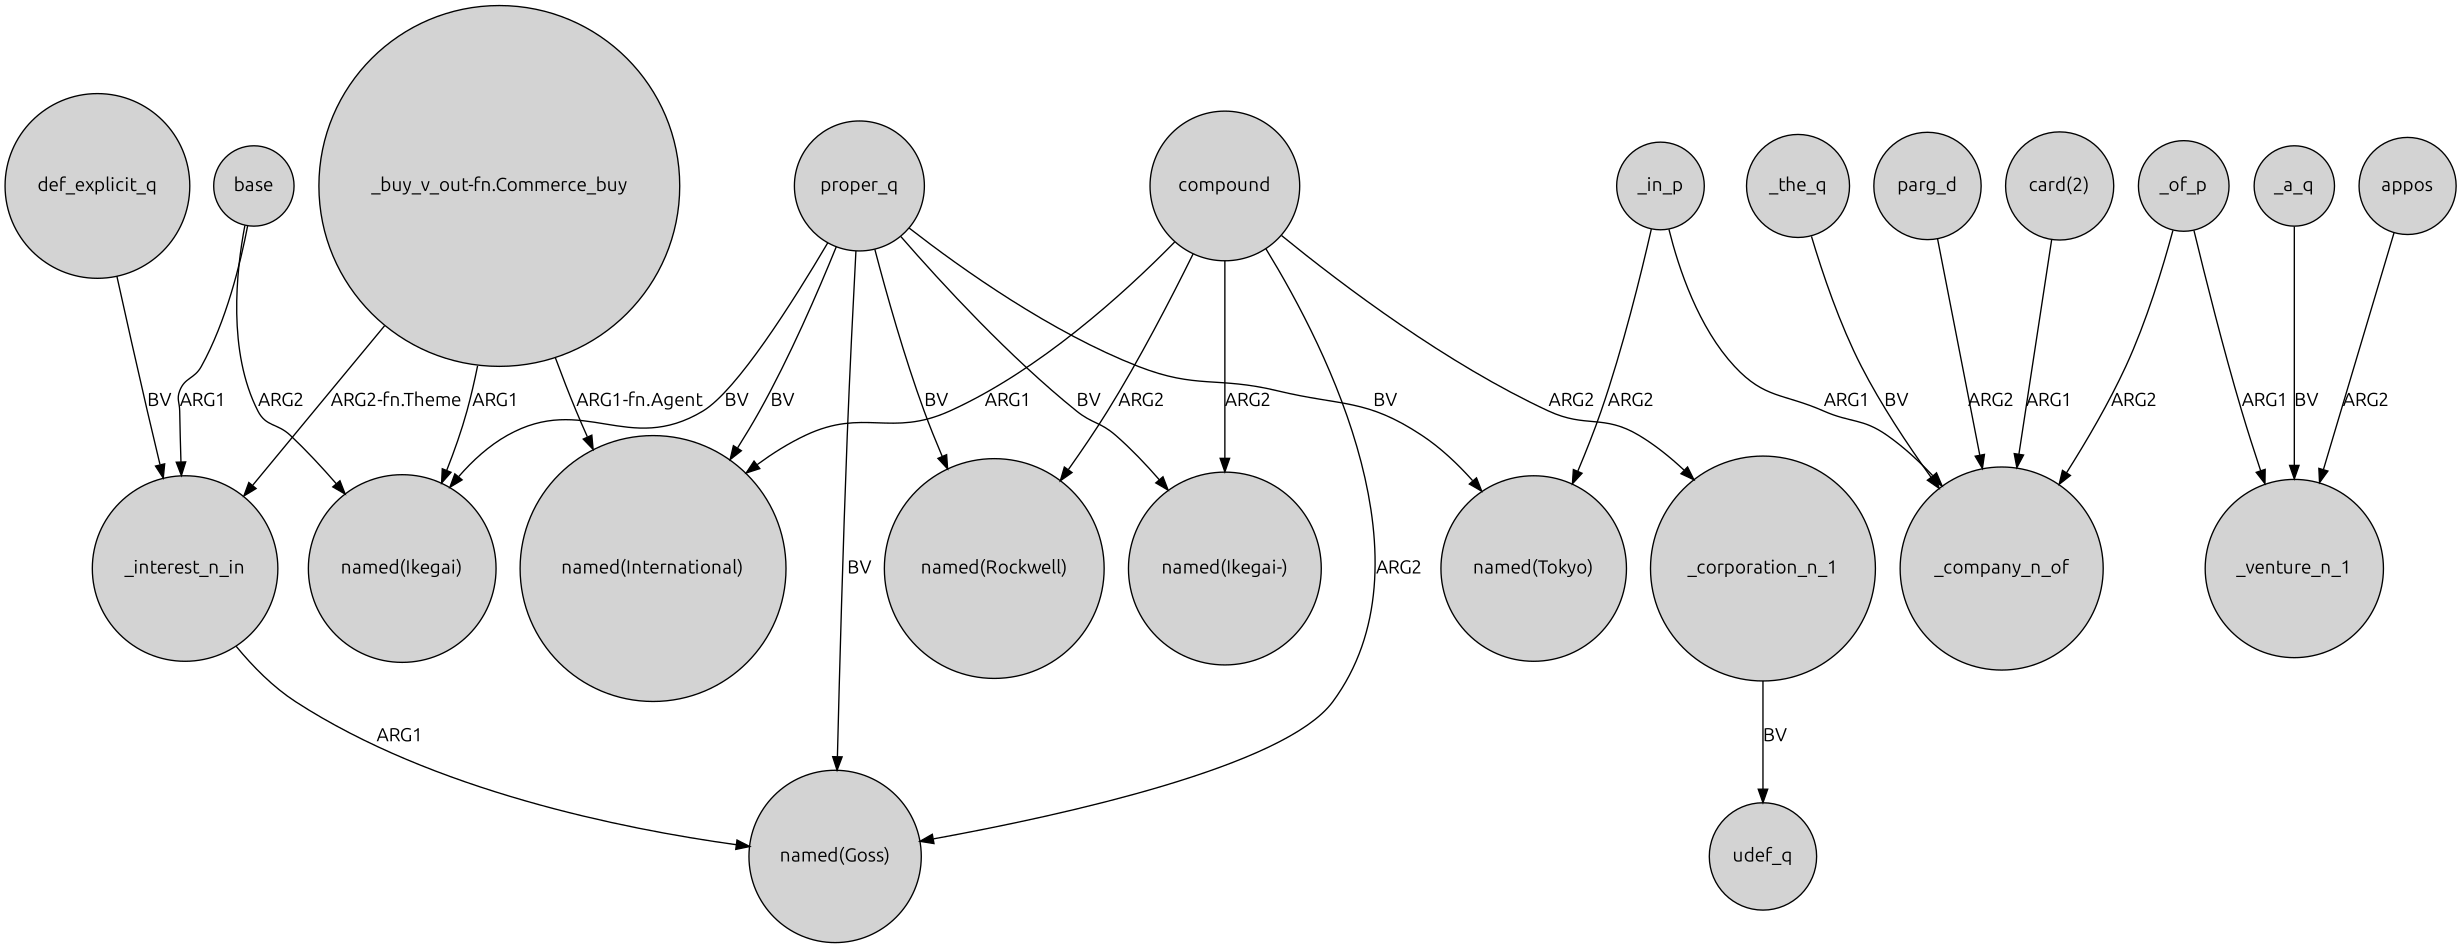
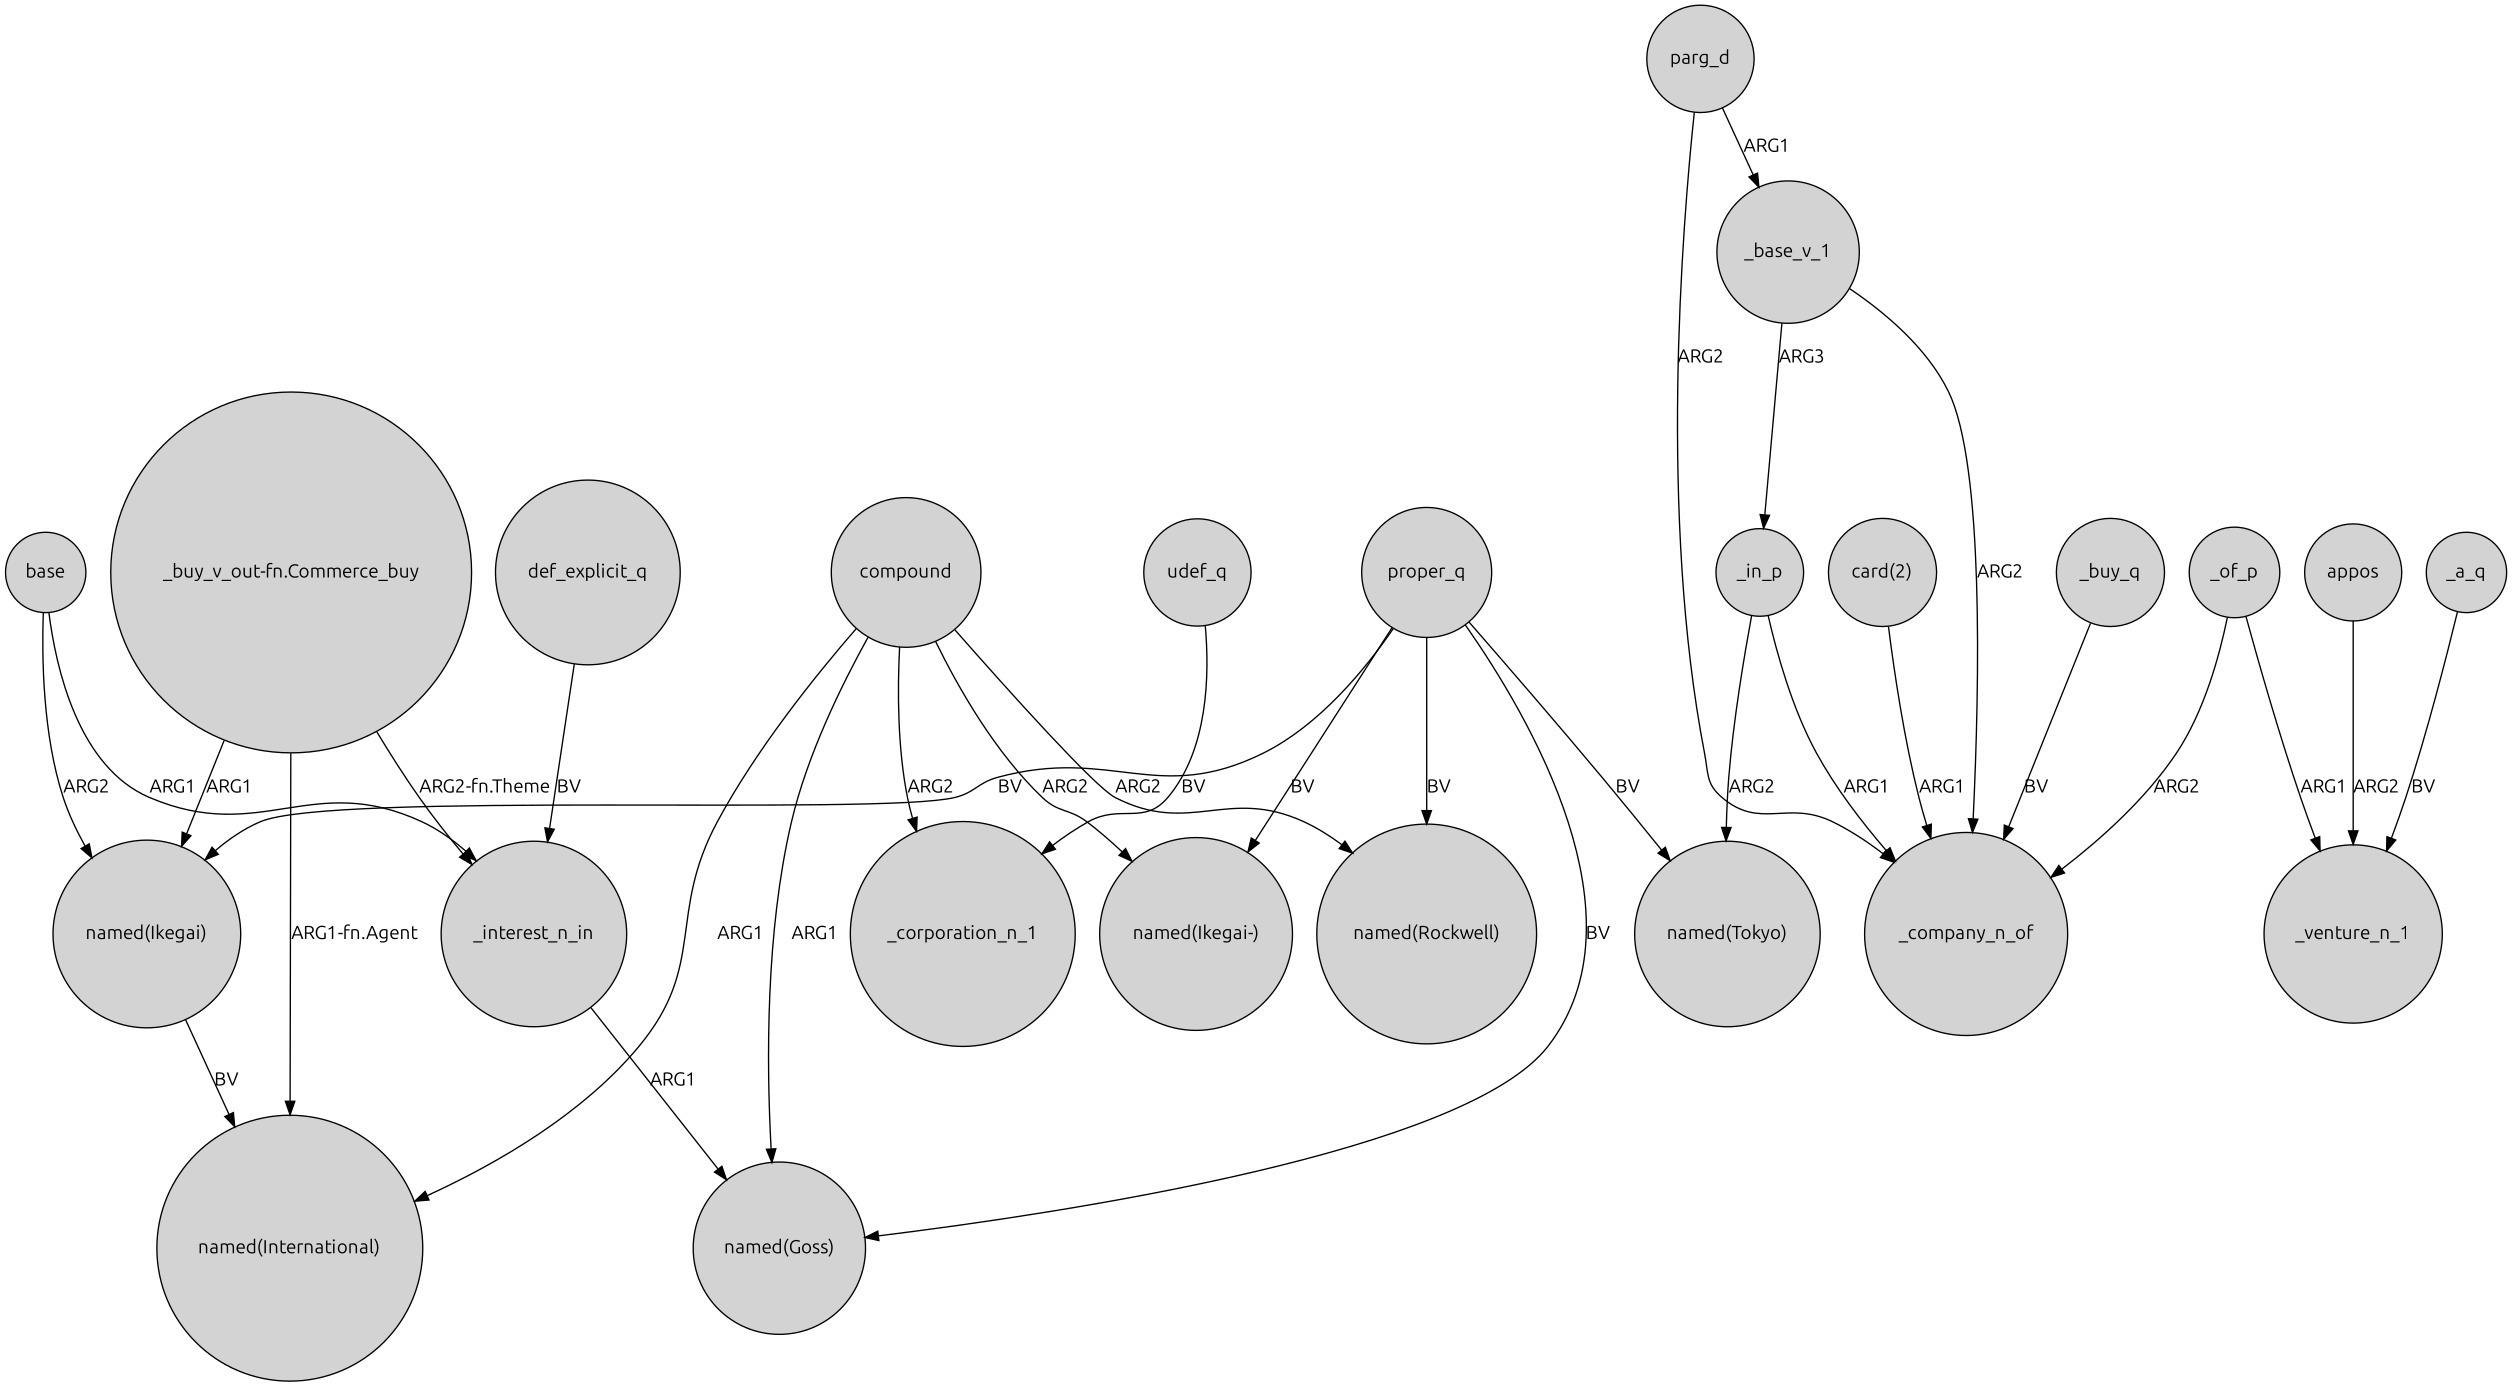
node "_the_q": label "_the_q" -> "_buy_q"
node "_base_v_1": added
edge "proper_q" -> "named(International)": now "named(Ikegai)" -> "named(International)"
edge "compound" -> "named(Goss)": label "ARG2" -> "ARG1"
edge "_corporation_n_1" -> "udef_q": reversed
